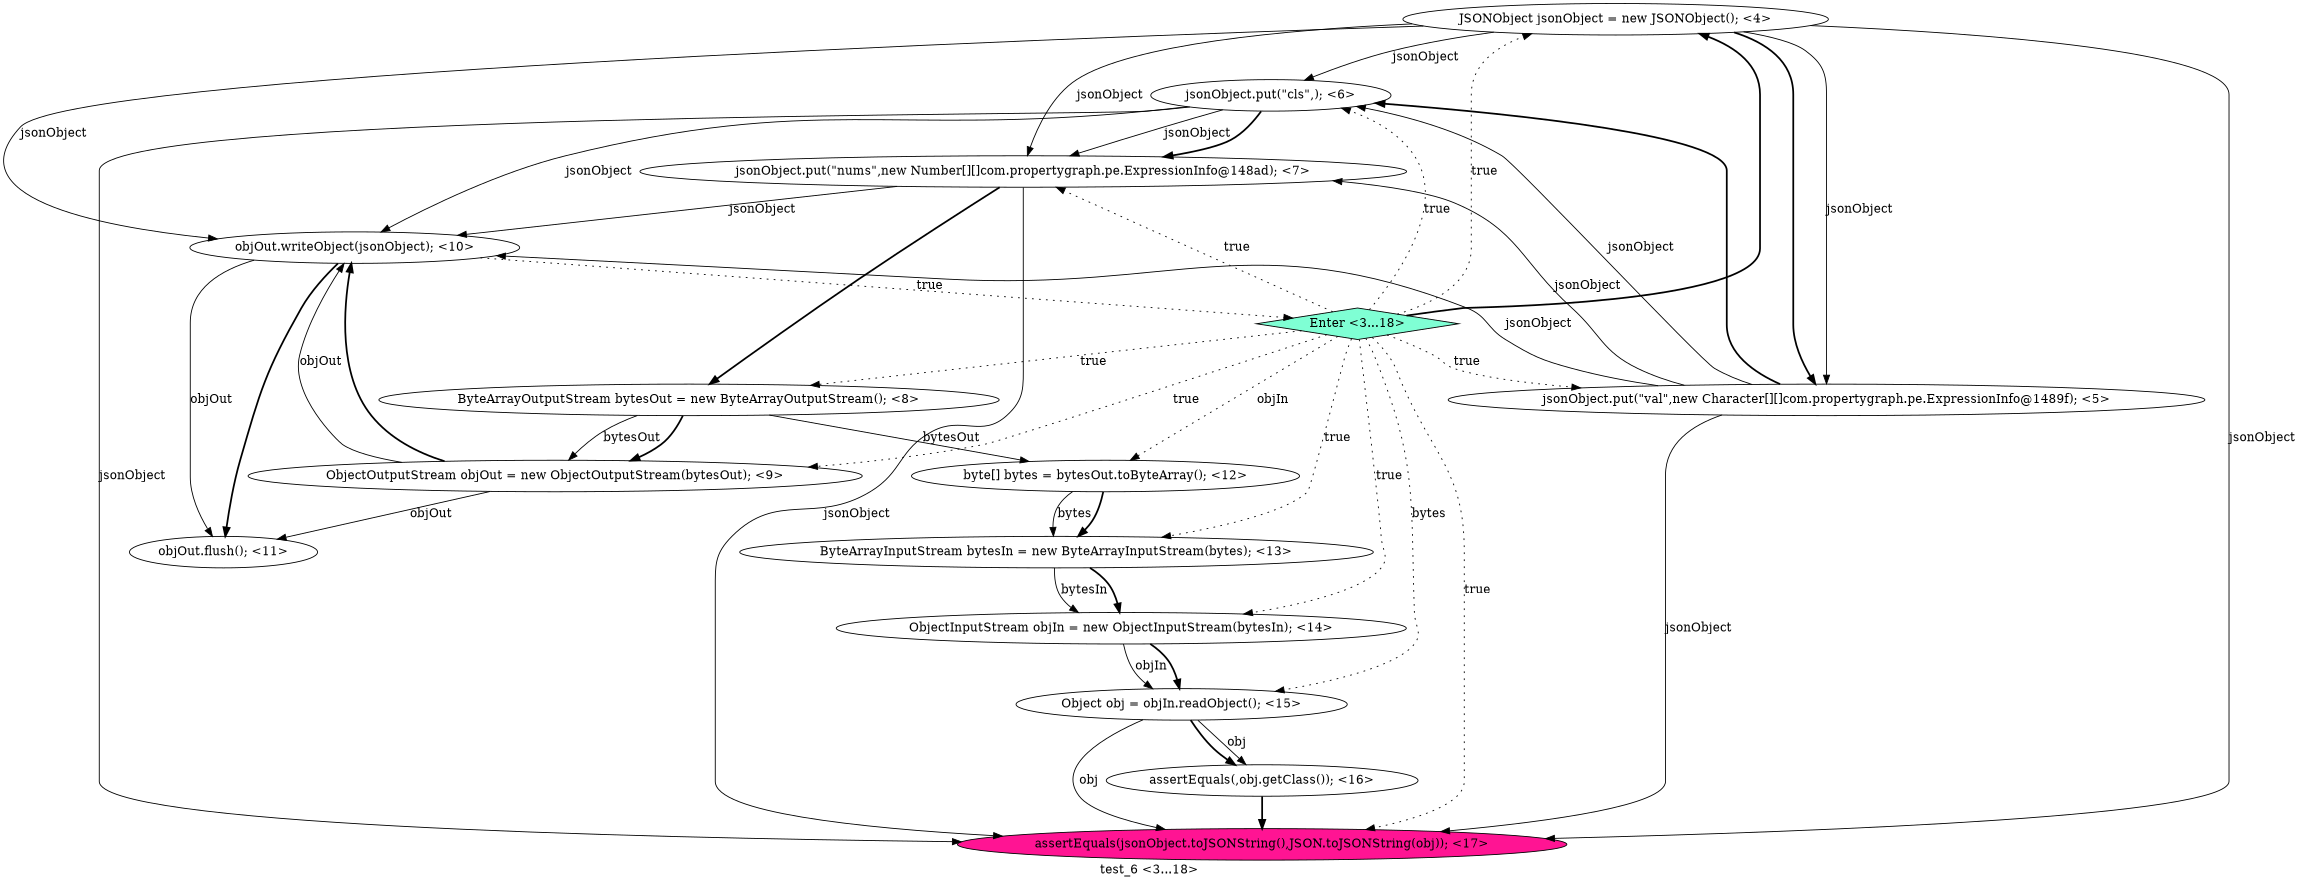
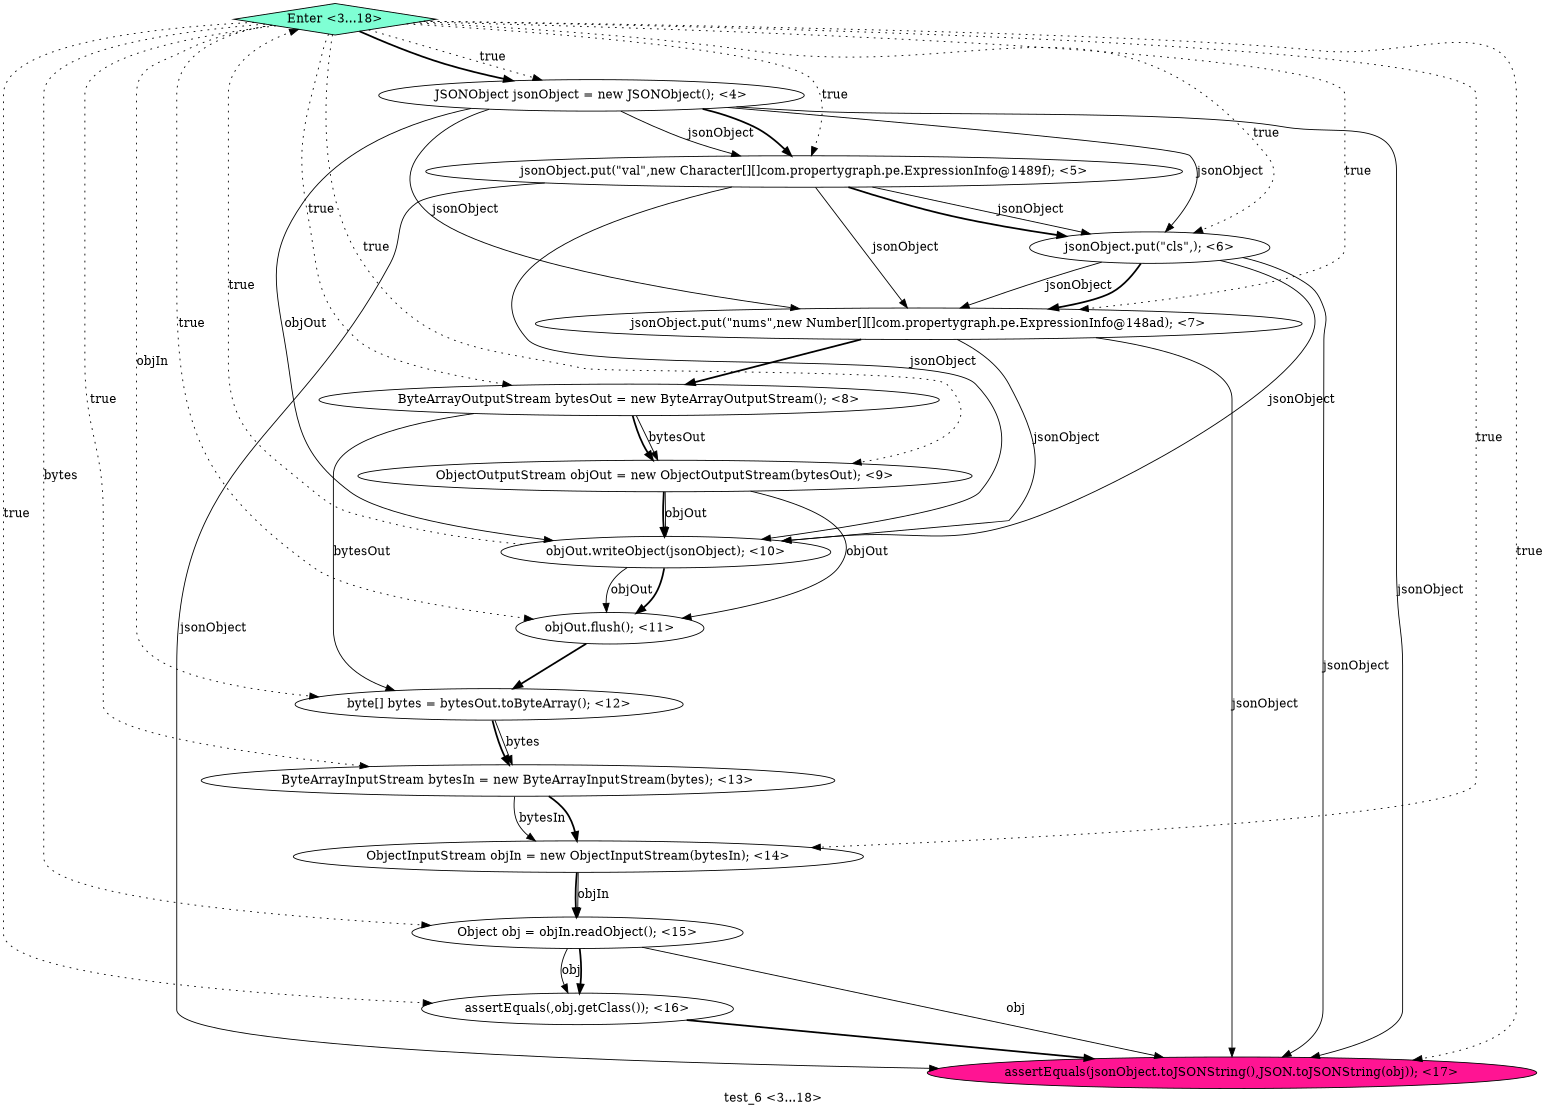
edge "JSONObject jsonObject = new JSONObject(); <4>" -> "objOut.writeObject(jsonObject); <10>": label "jsonObject" -> "objOut"
edge "Enter <3...18>" -> "objOut.flush(); <11>": added, label "true"
edge "Enter <3...18>" -> "assertEquals(,obj.getClass()); <16>": added, label "true"
edge "objOut.flush(); <11>" -> "byte[] bytes = bytesOut.toByteArray(); <12>": added
